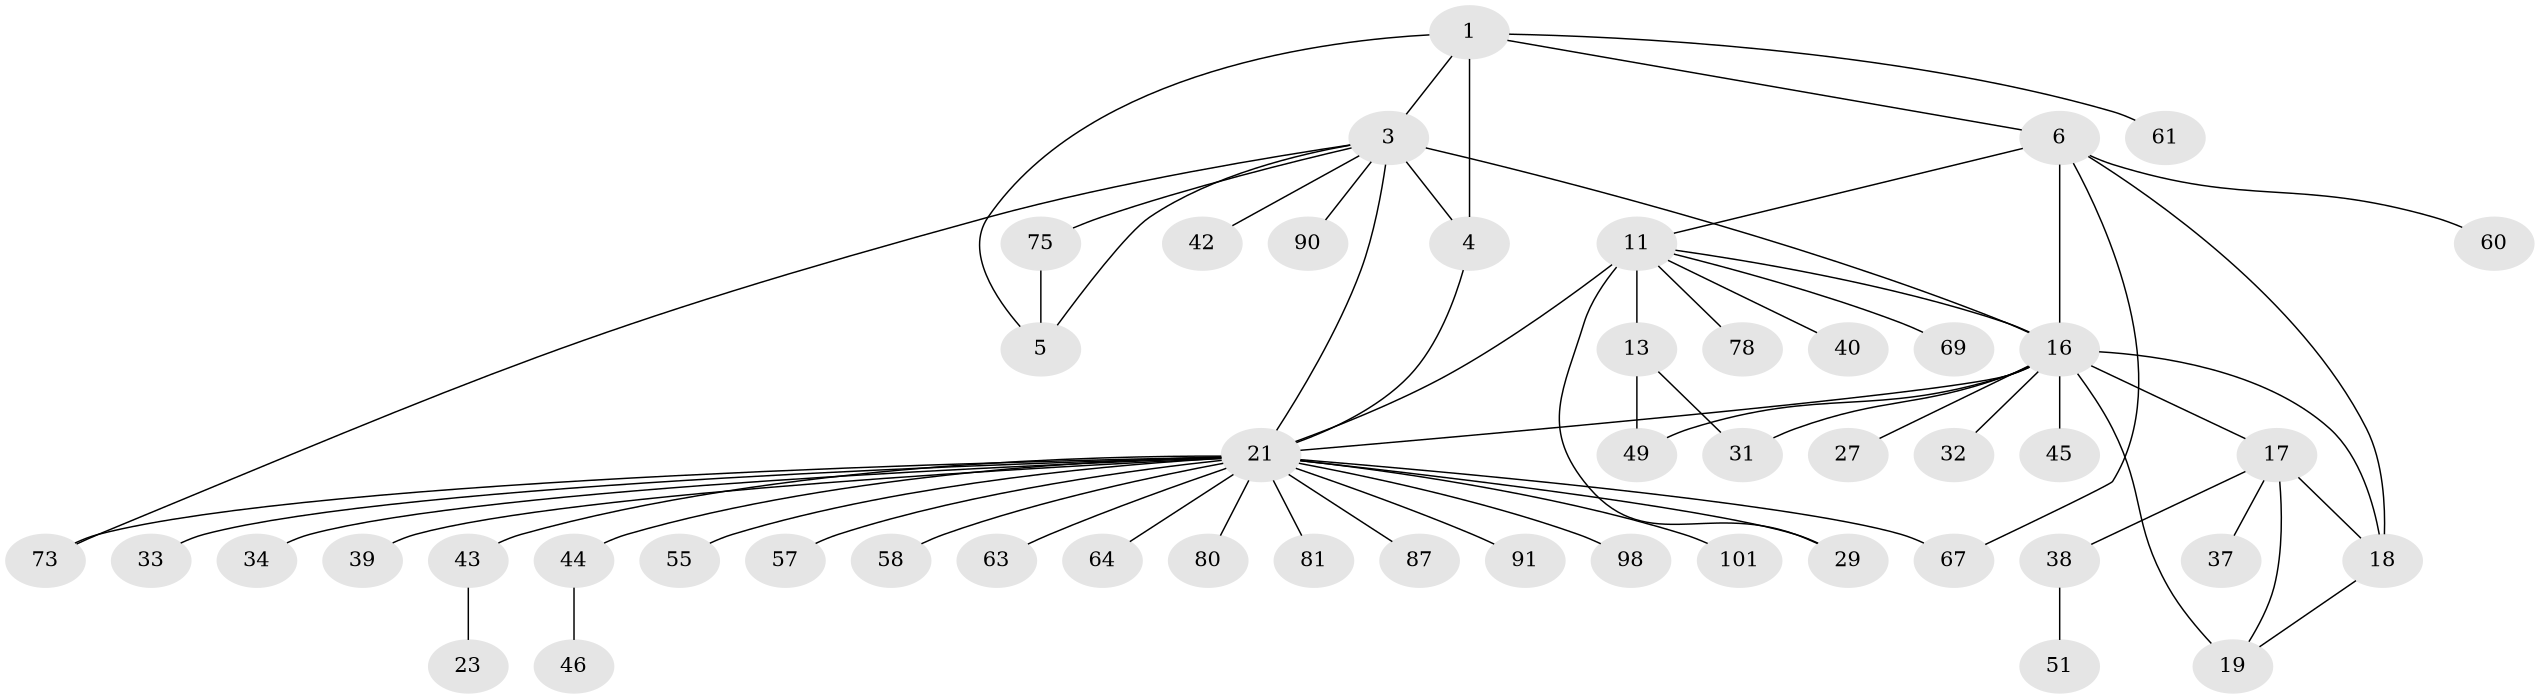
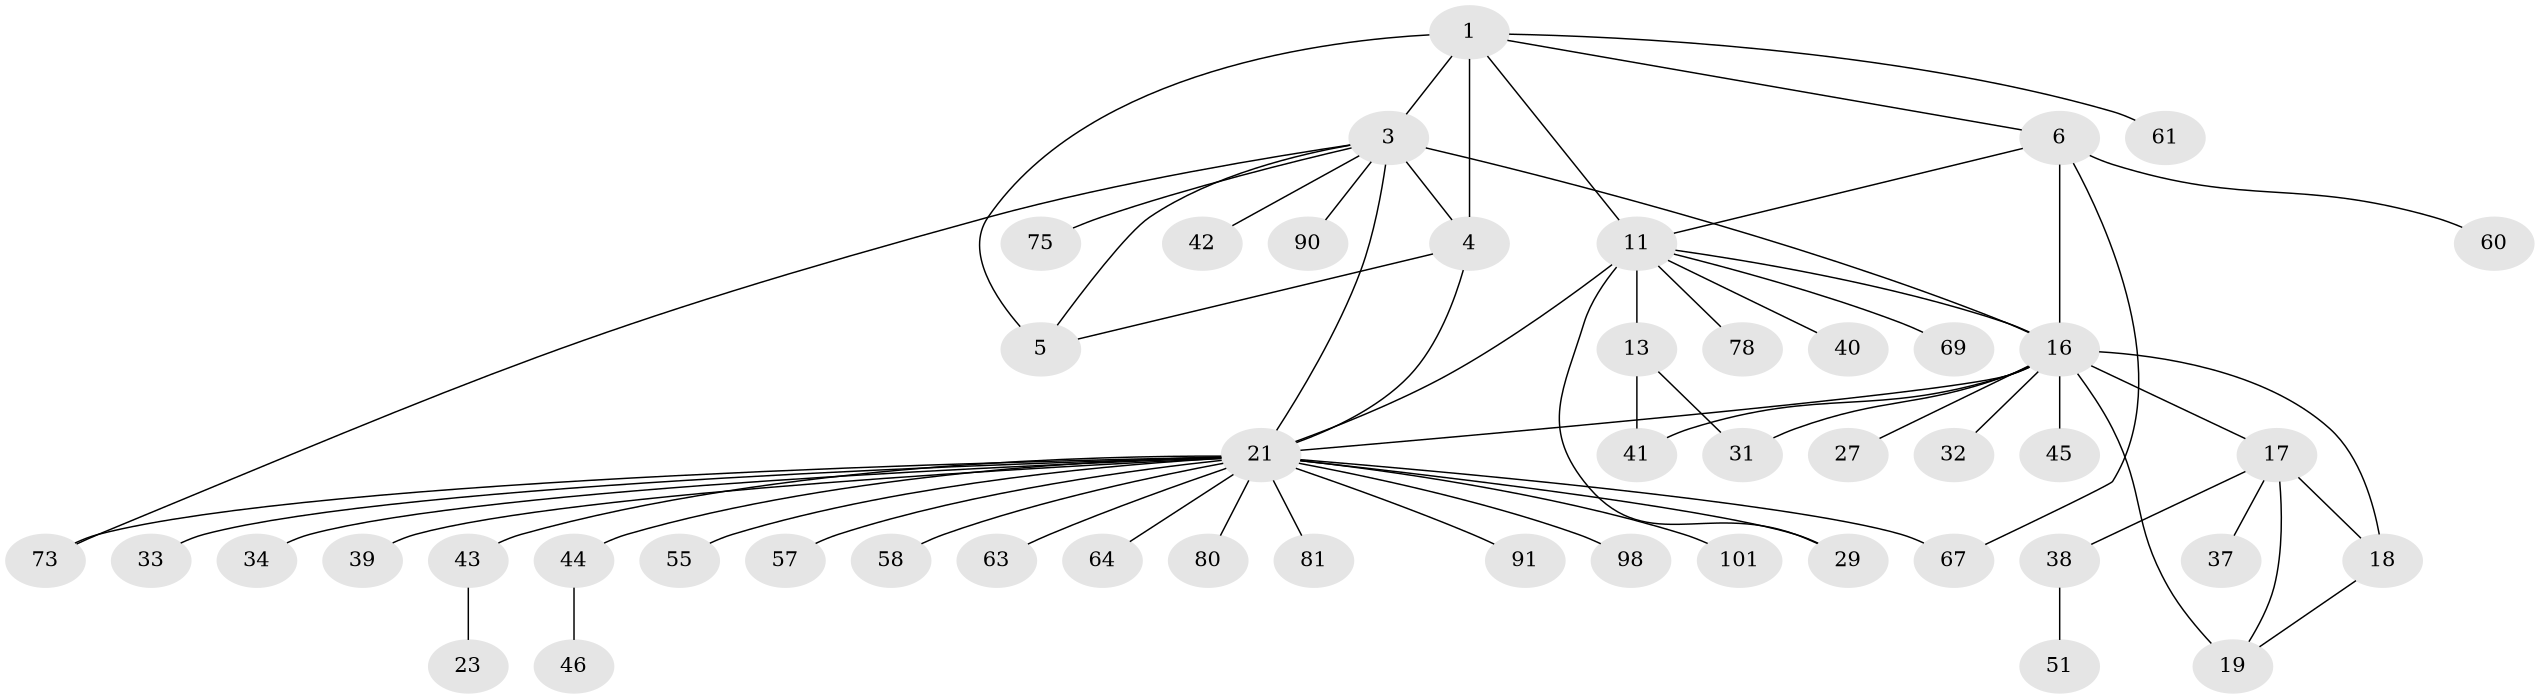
edge "1" -- "11": added
edge "75" -- "5": now "4" -- "5"
edge "6" -- "18": removed
node "49": label "49" -> "41"
node "87": removed
